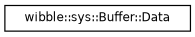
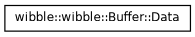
node "wibble::sys::Buffer::Data": label "wibble::sys::Buffer::Data" -> "wibble::wibble::Buffer::Data"
